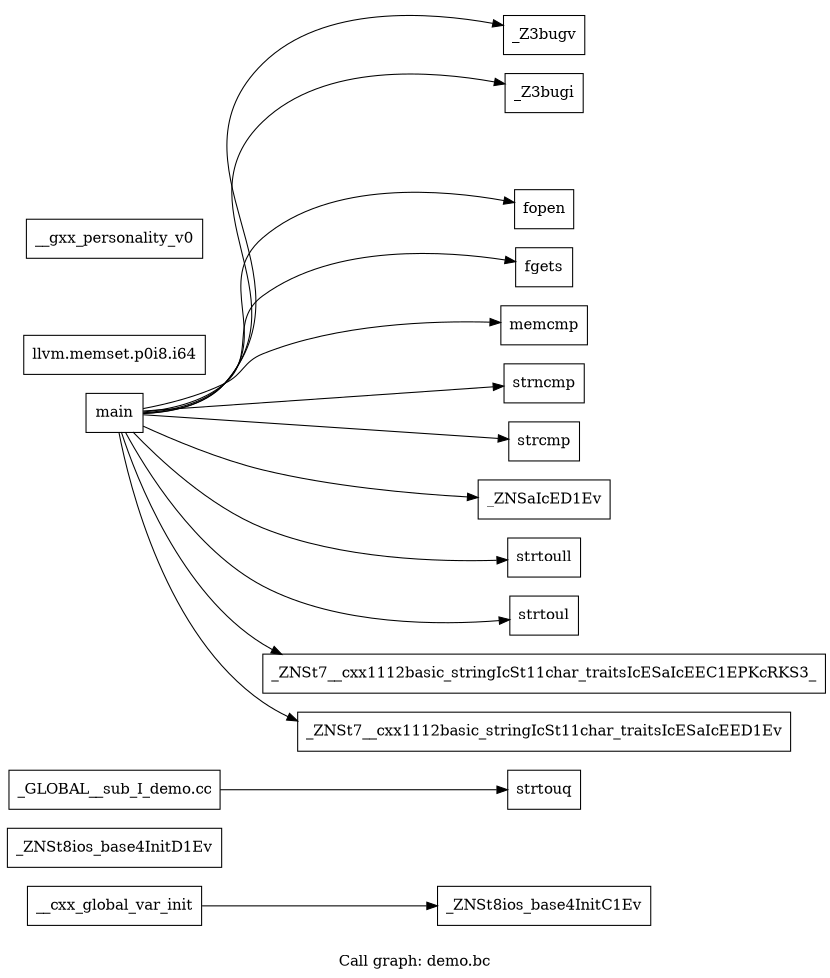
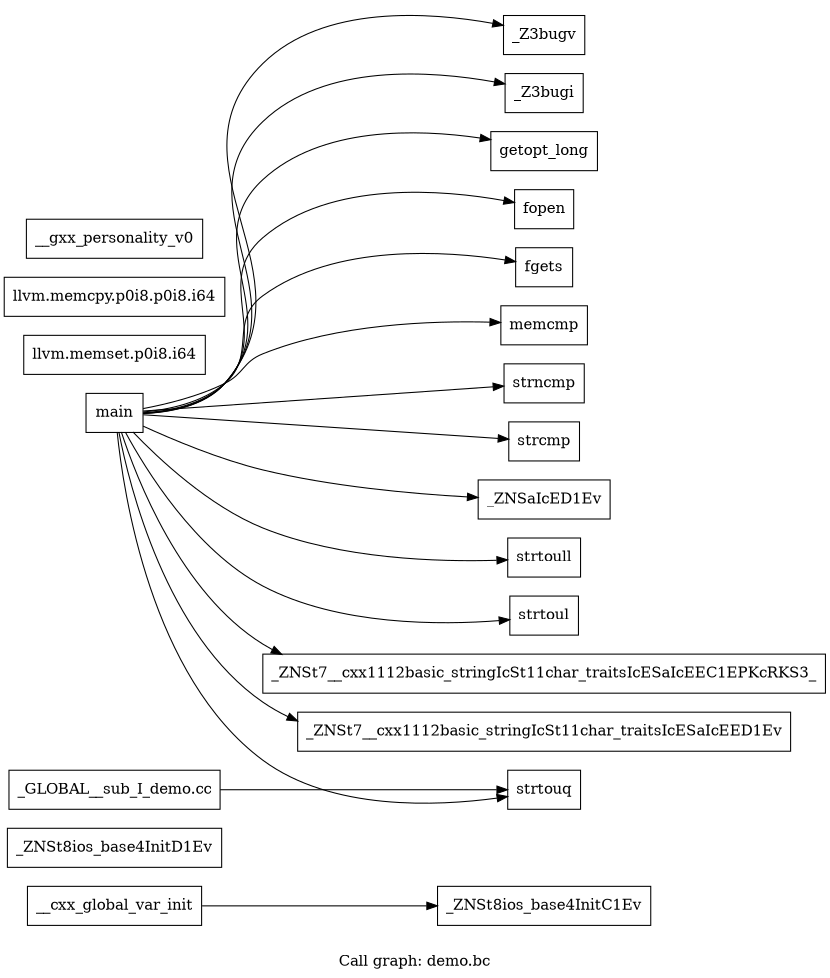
node "getopt_long": added
node "llvm.memcpy.p0i8.p0i8.i64": added
edge "main" -> "strtouq": added
